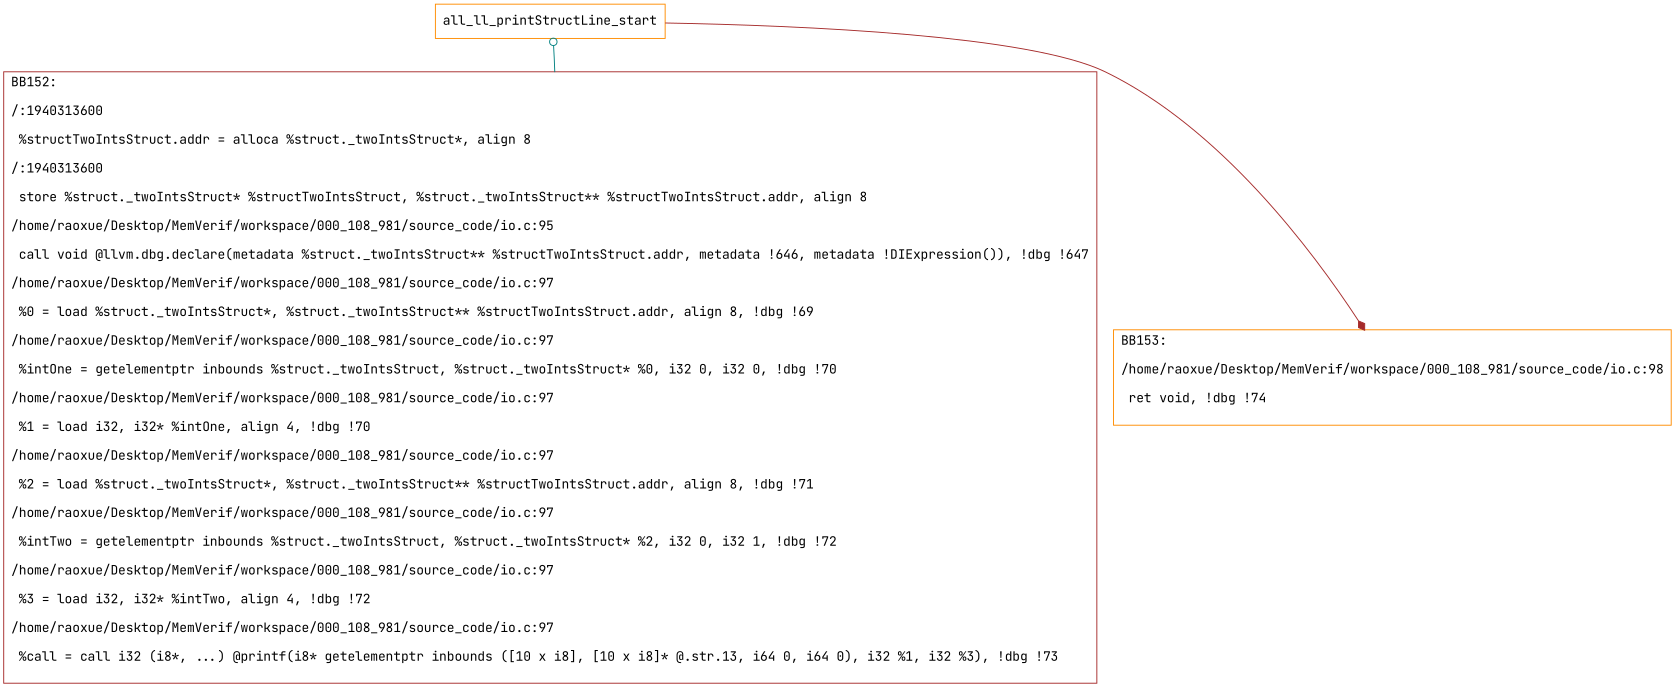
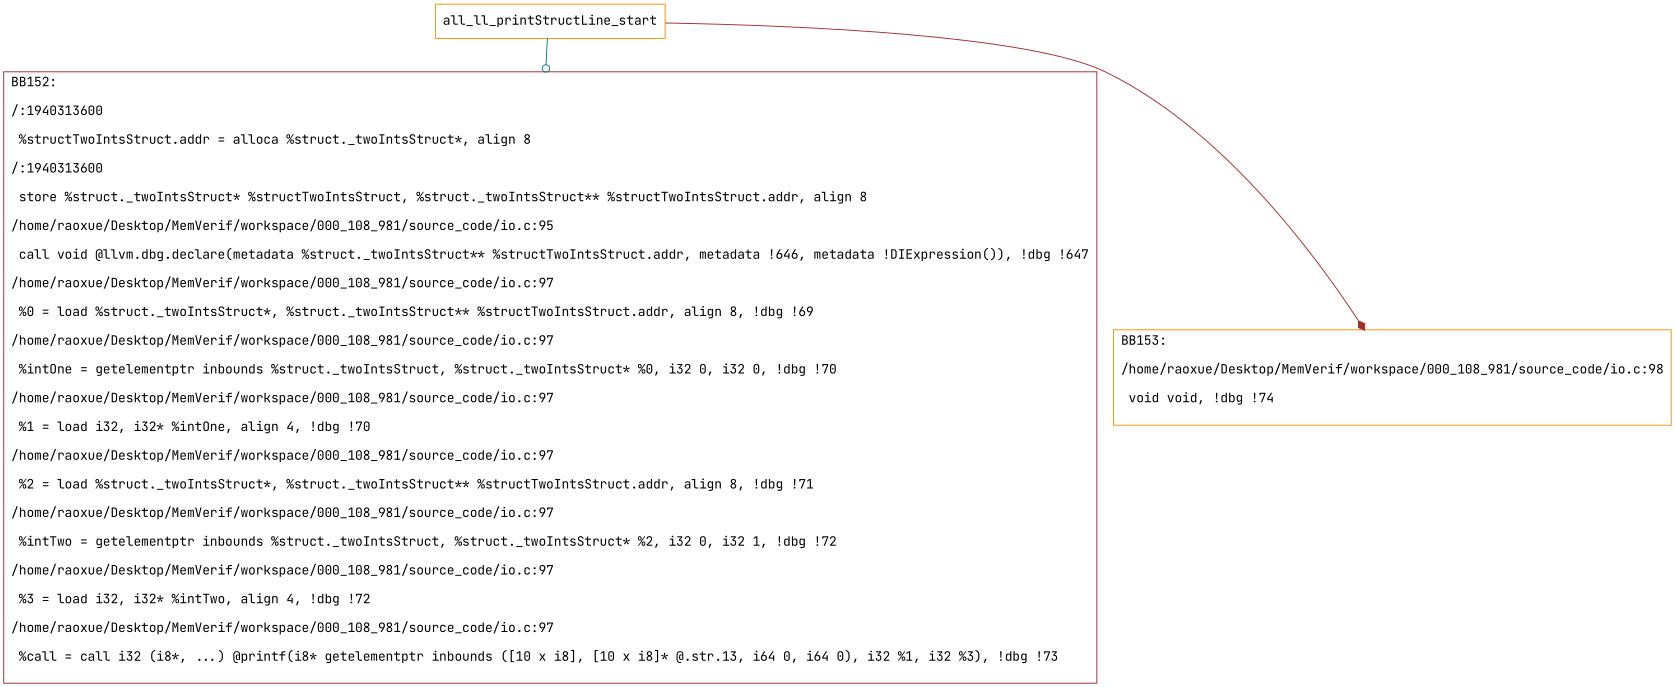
edge "BB152:" -> "all_ll_printStructLine_start": reversed
node "BB153:": text "ret void, !dbg !74" -> "void void, !dbg !74"
